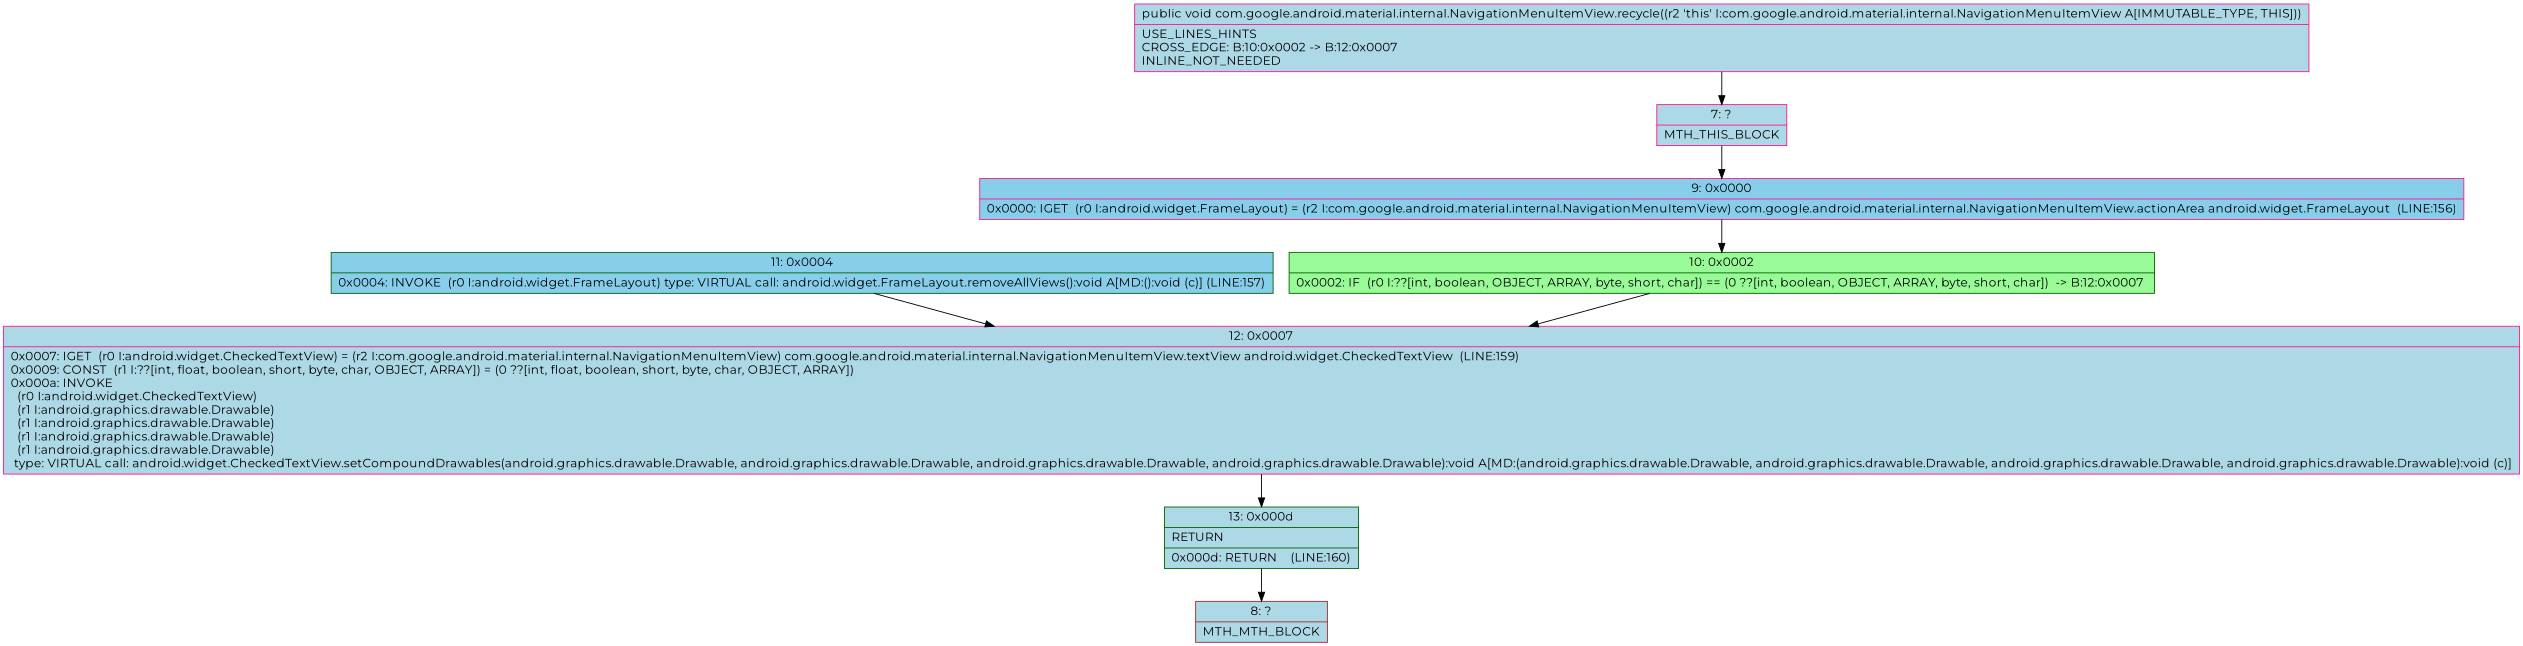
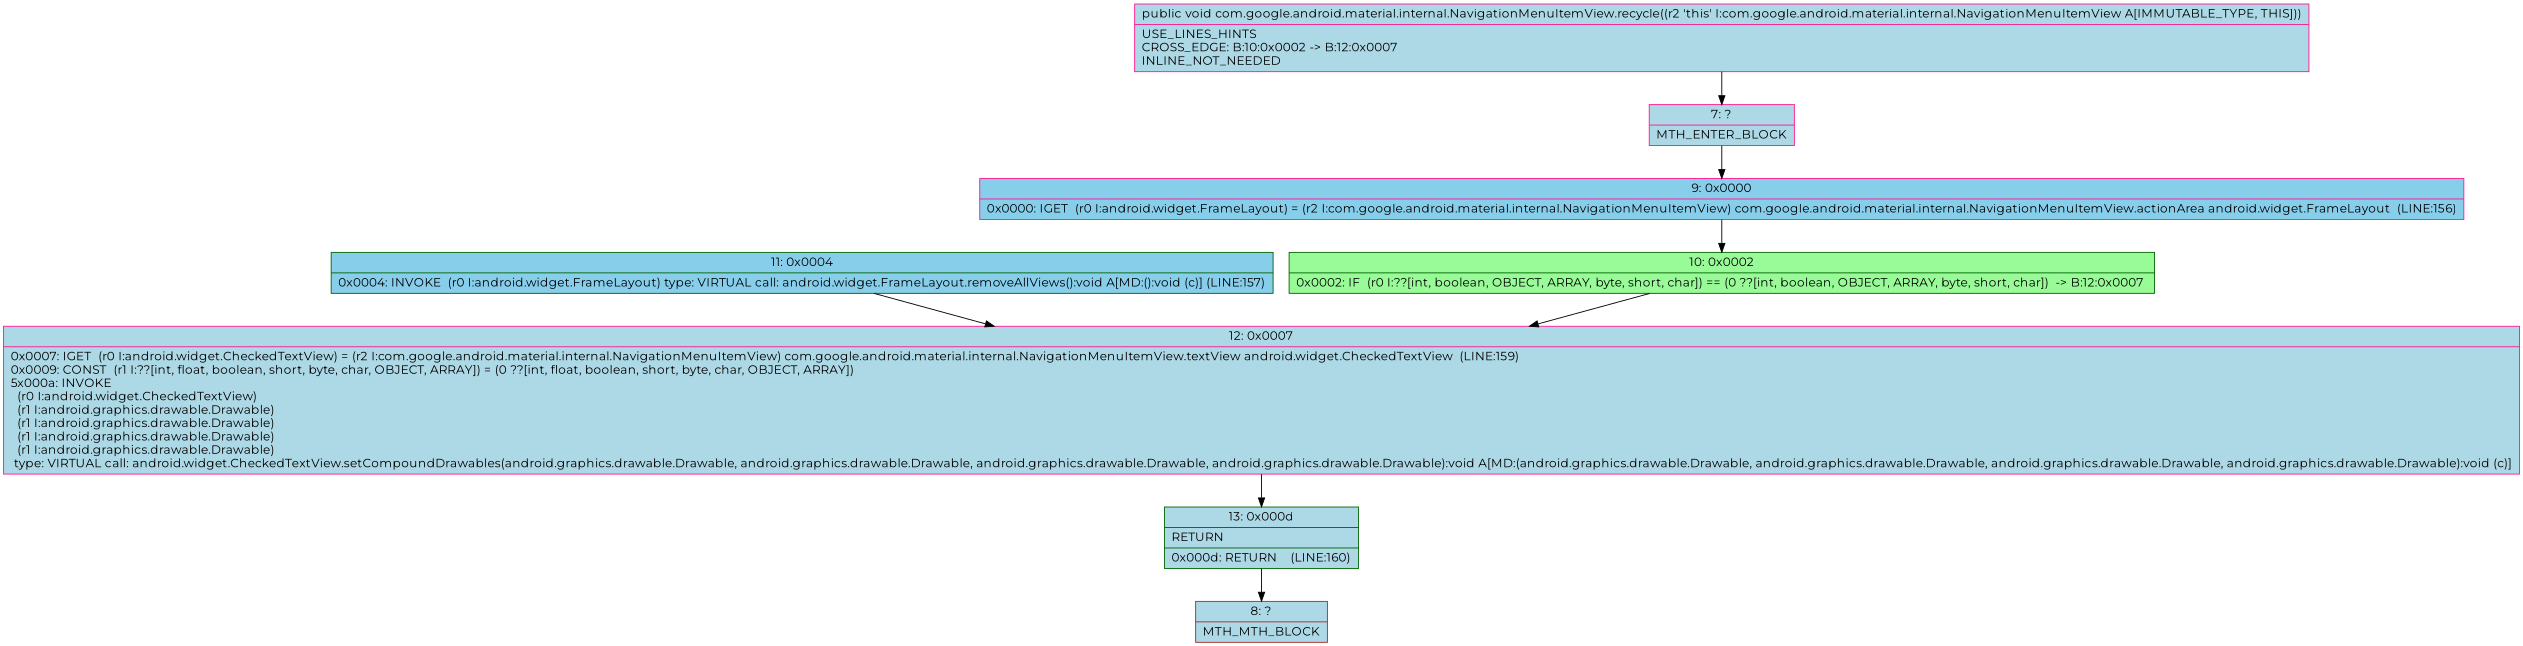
node "7: ?": text "MTH_THIS_BLOCK" -> "MTH_ENTER_BLOCK"
node "12: 0x0007": text "0x000a: INVOKE" -> "5x000a: INVOKE"
